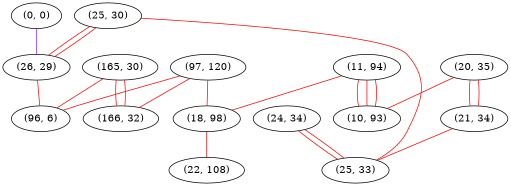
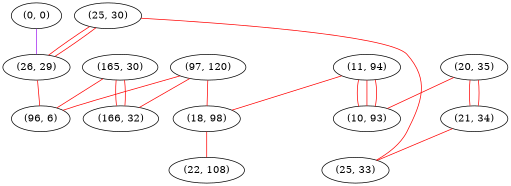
node "(24, 34)": removed
